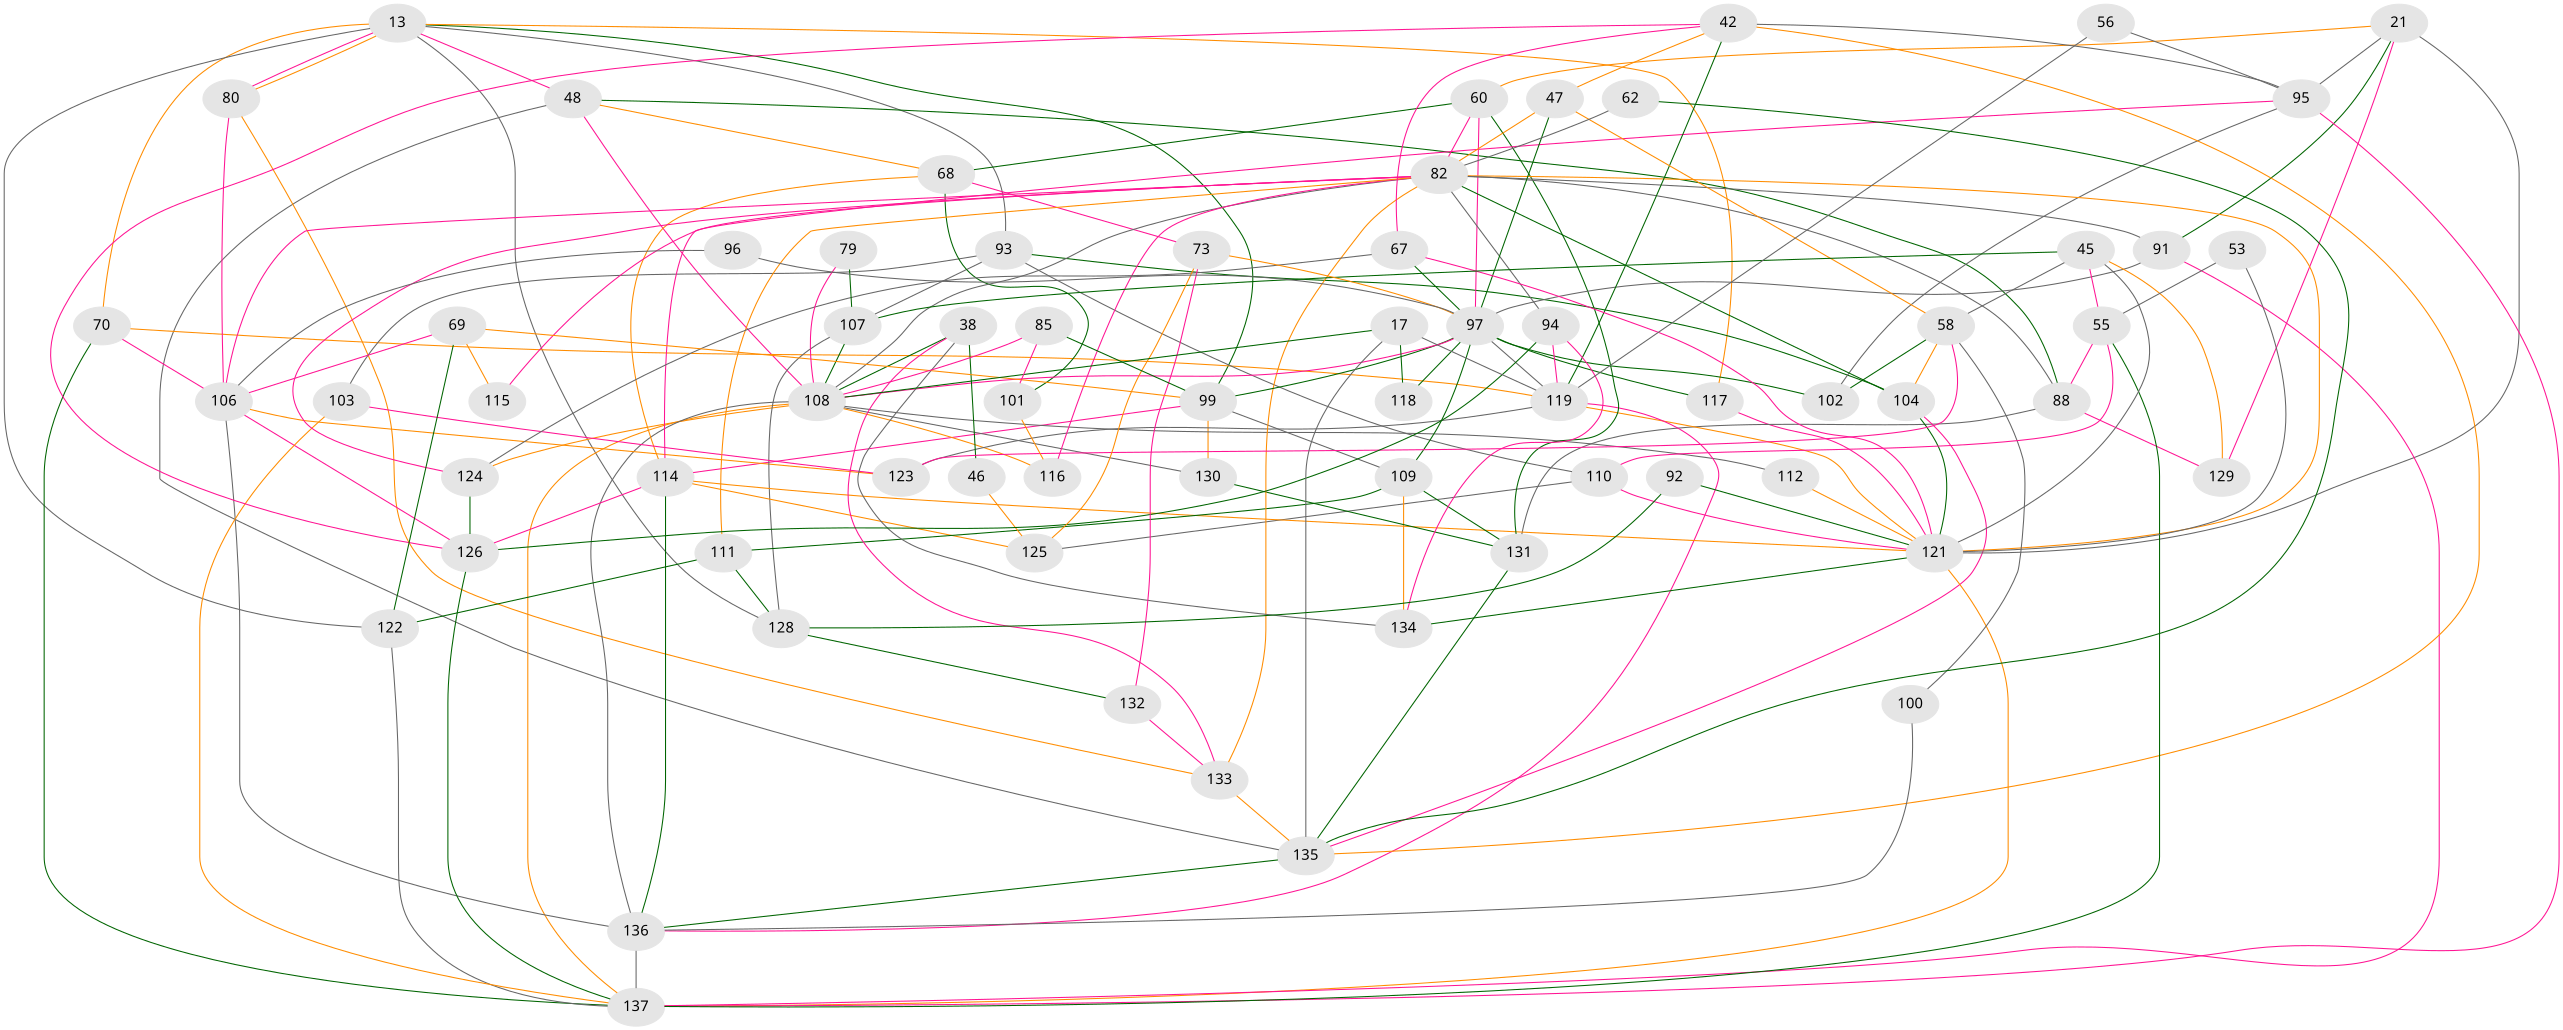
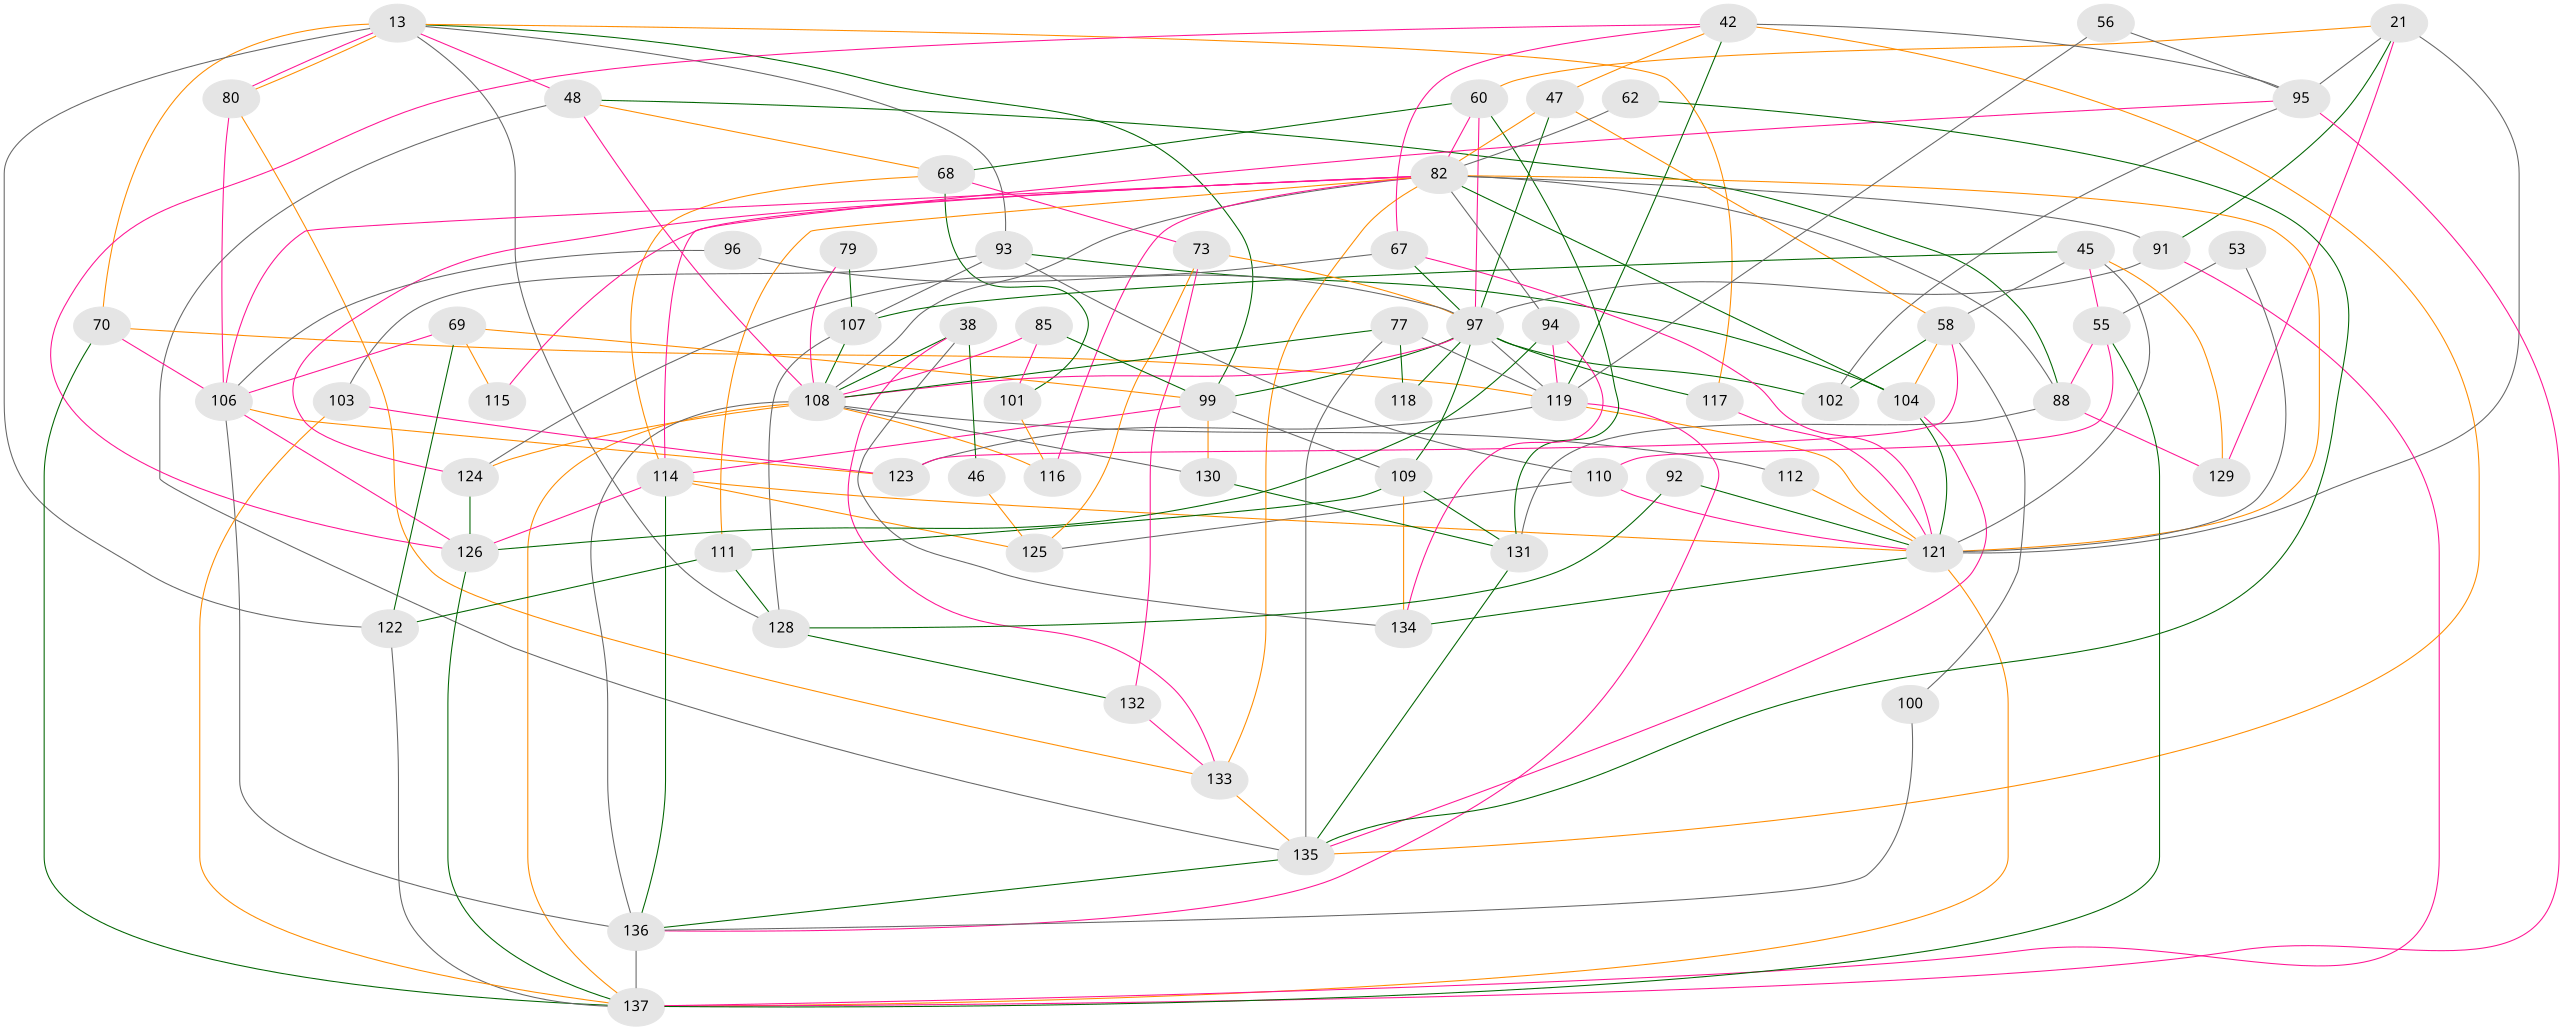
node "17": label "17" -> "77"
